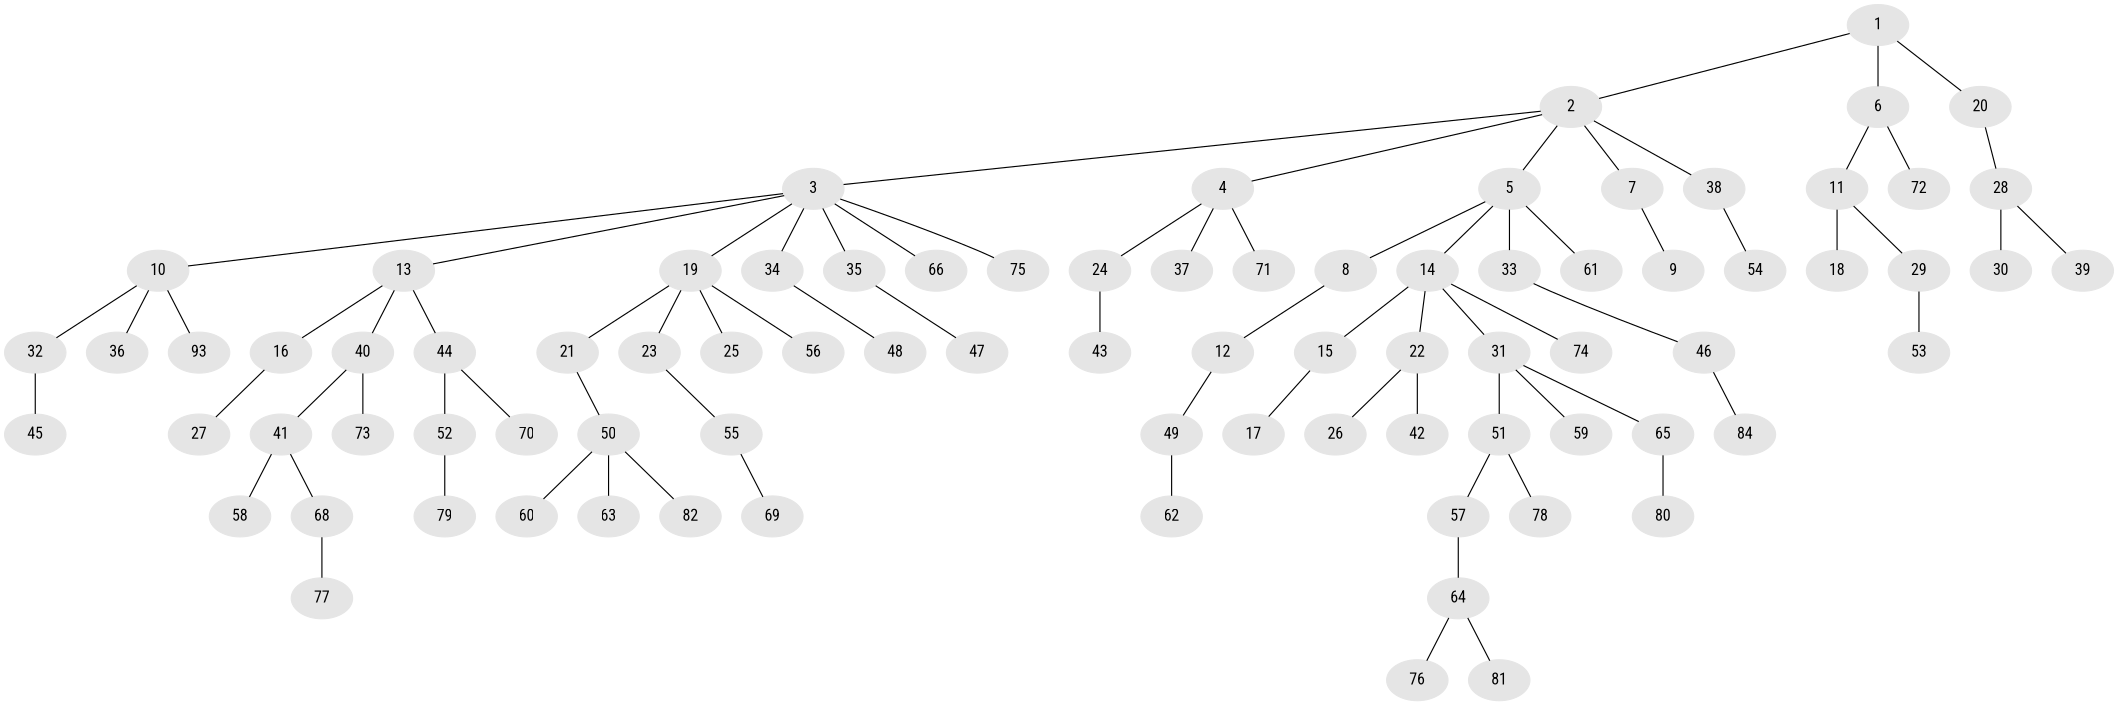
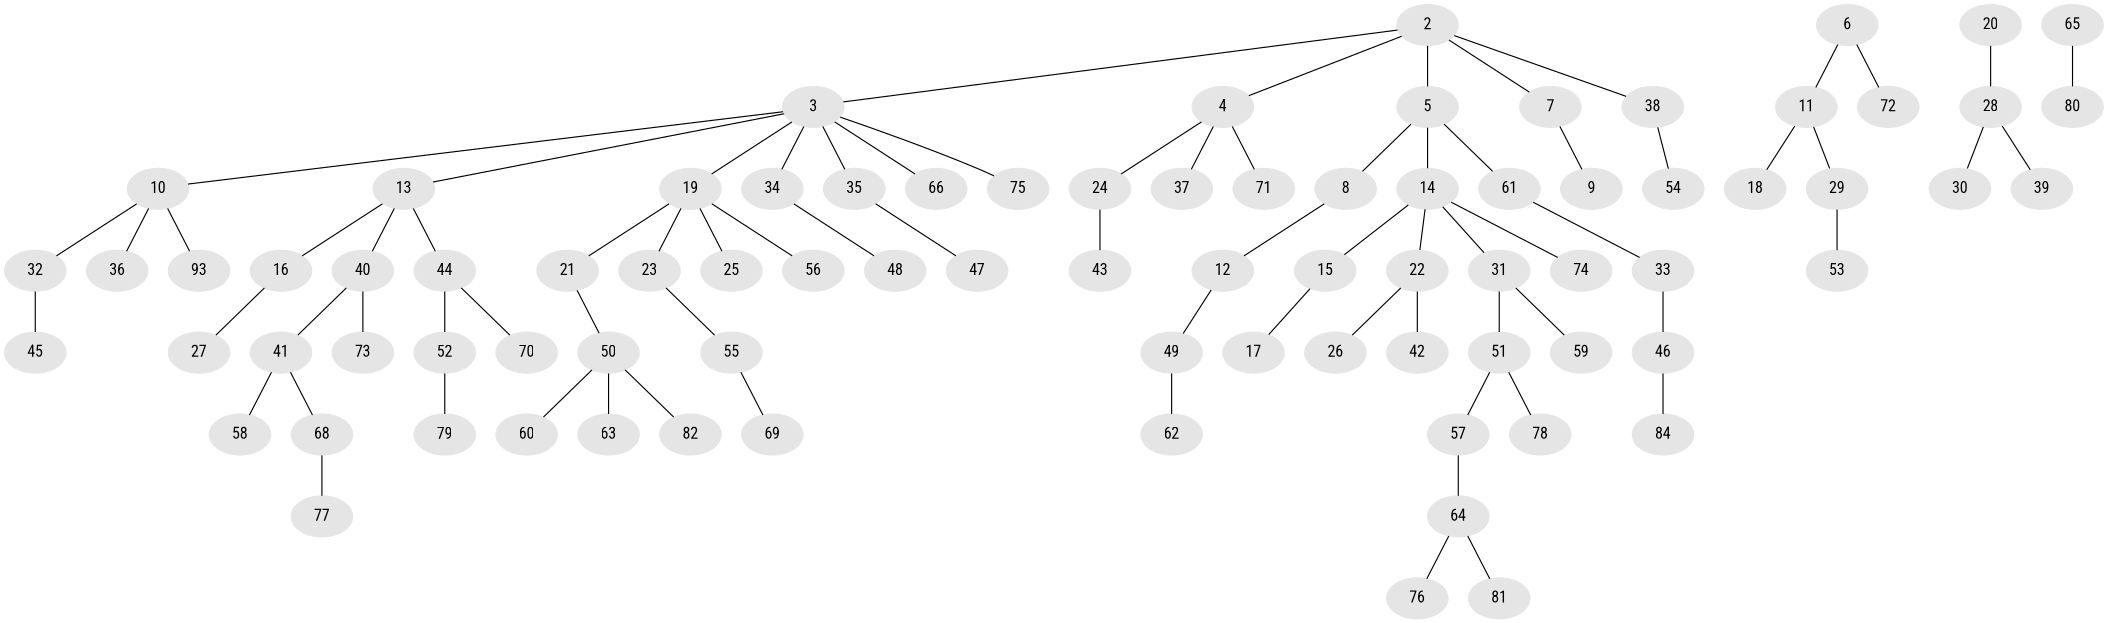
node "1": removed
edge "5" -- "33": now "61" -- "33"
edge "31" -- "65": removed
